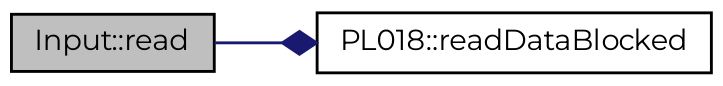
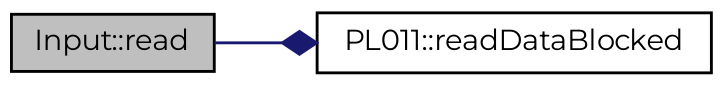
node "PL018::readDataBlocked": label "PL018::readDataBlocked" -> "PL011::readDataBlocked"
